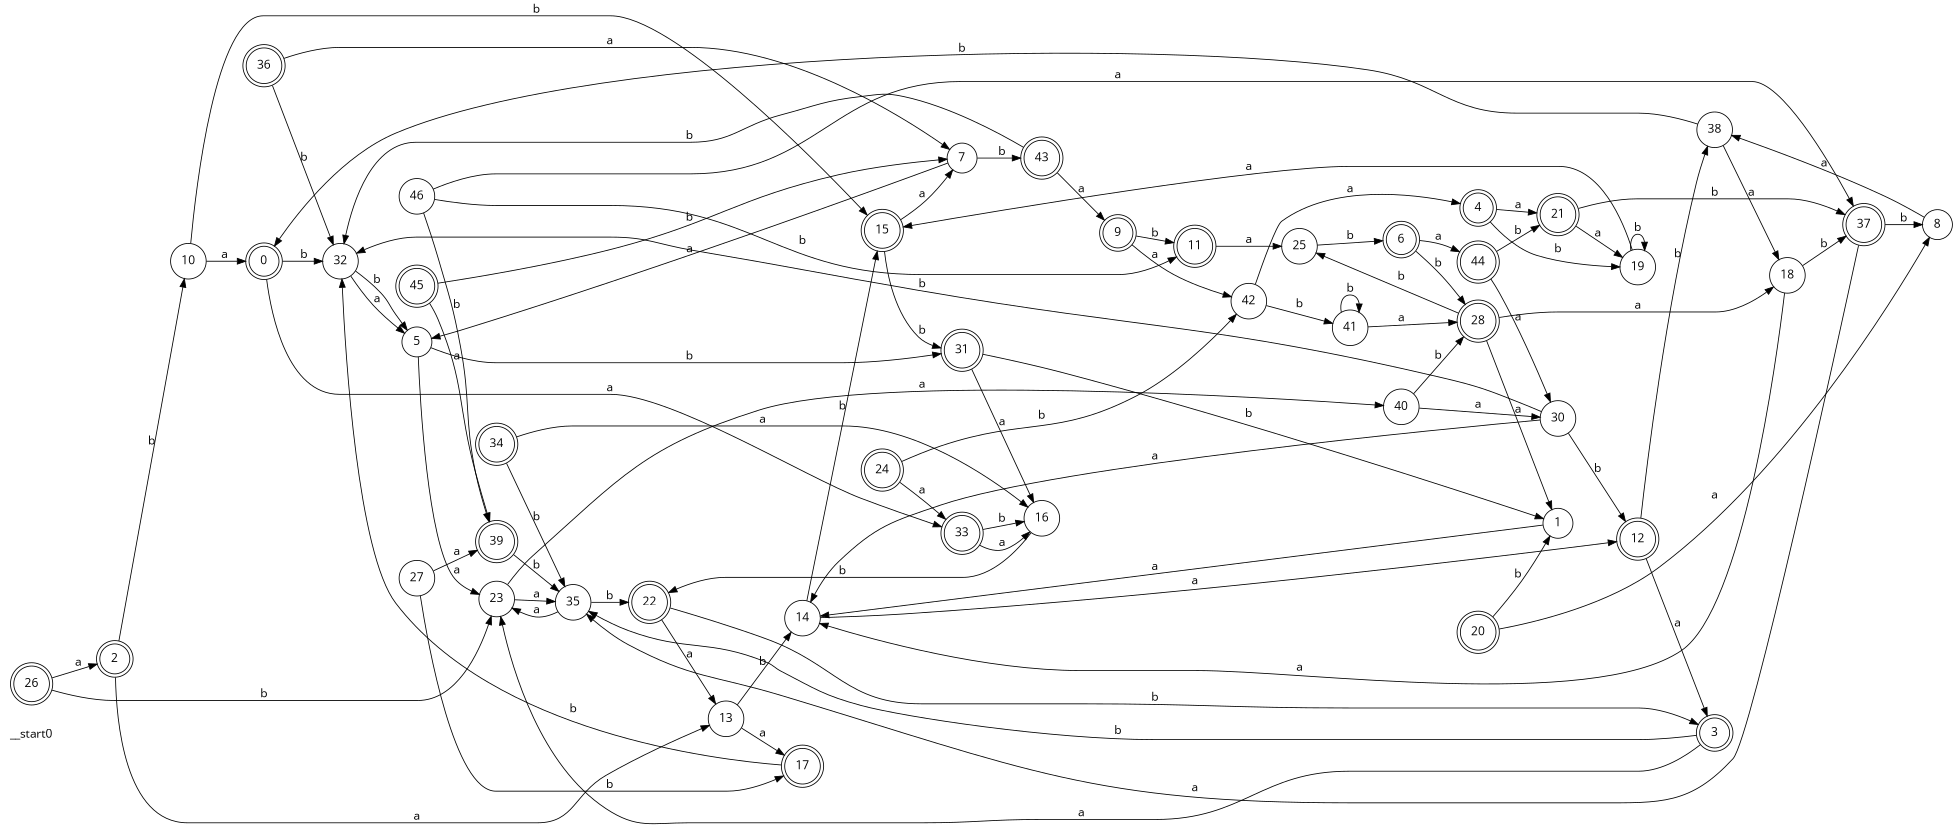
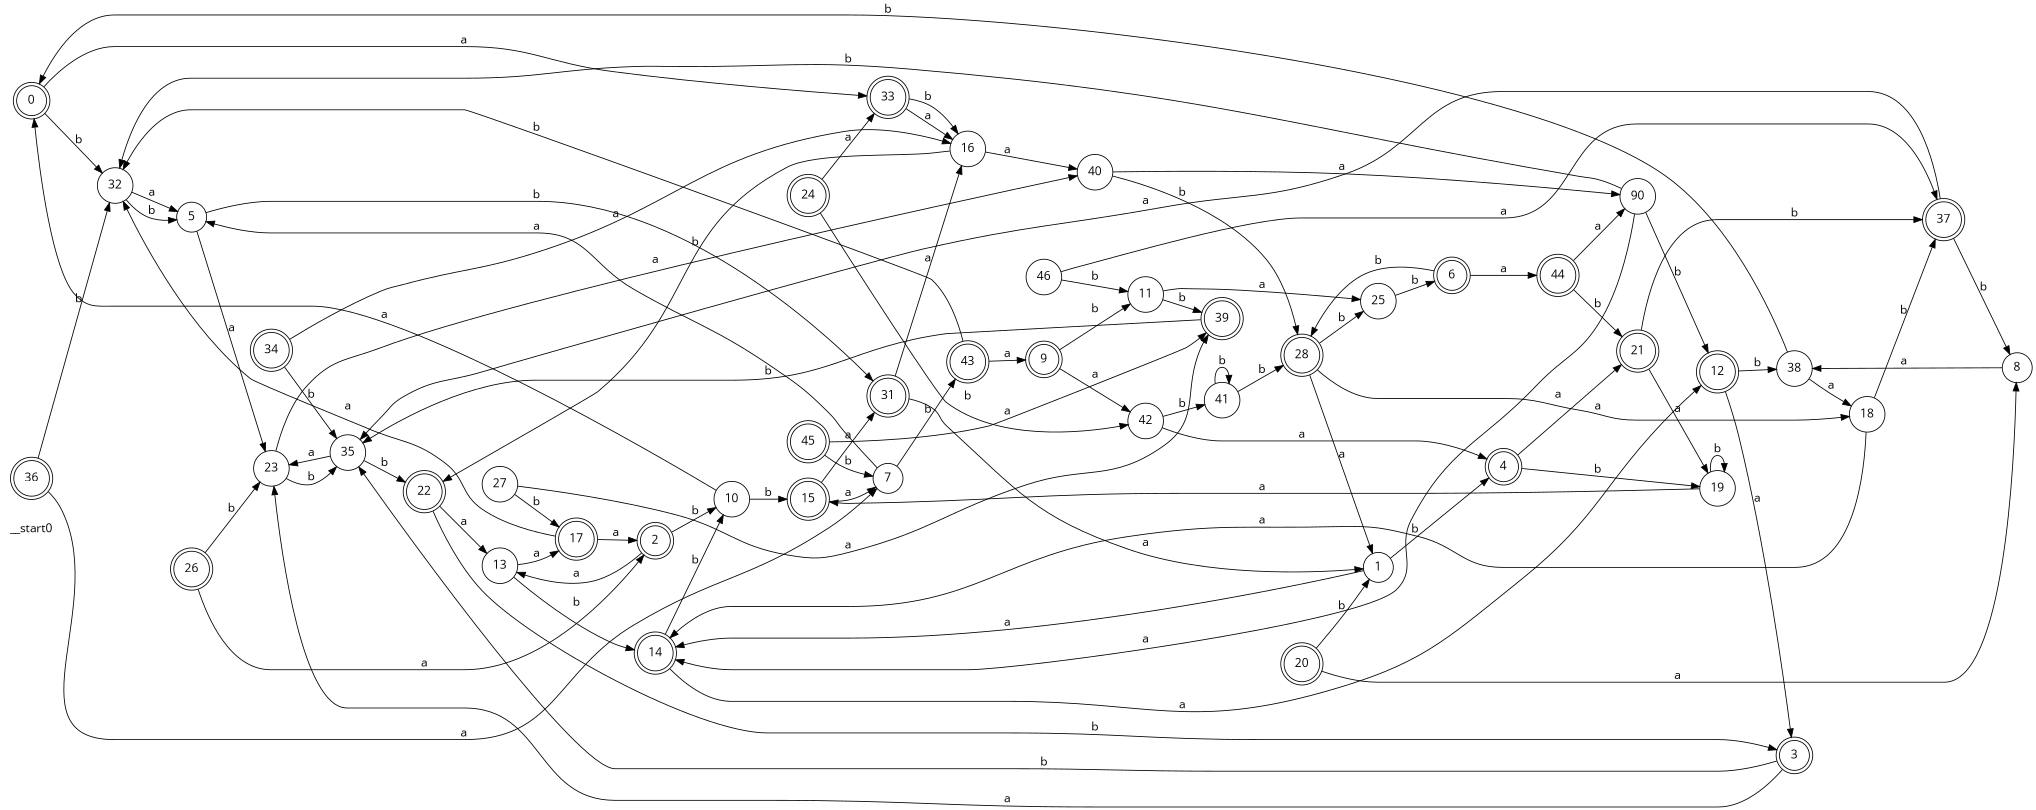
edge "16" -> "40": added, label "a"
node "11": shape doublecircle -> circle
edge "41" -> "28": label "a" -> "b"
edge "15" -> "31": label "b" -> "a"
edge "46" -> "39": now "11" -> "39"
edge "31" -> "1": label "b" -> "a"
node "30": label "30" -> "90"
edge "14" -> "15": now "14" -> "10"
edge "1" -> "4": added, label "b"
edge "17" -> "2": added, label "a"
edge "23" -> "35": label "a" -> "b"
node "14": shape circle -> doublecircle
edge "17" -> "32": label "b" -> "a"
